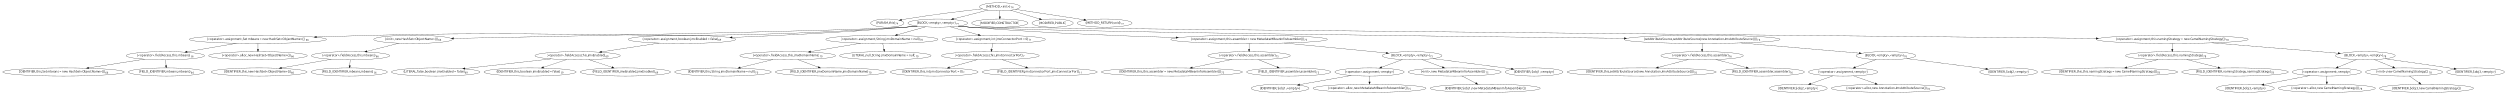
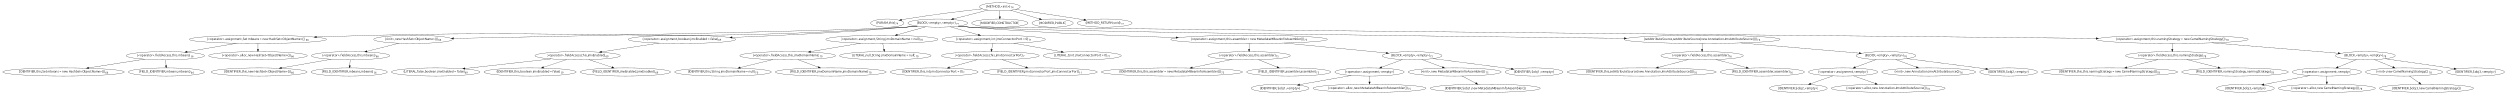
node "(LITERAL,0,int jmxConnectorPort = 0)": added
node "(<init>,new AnnotationJmxAttributeSource())": added
